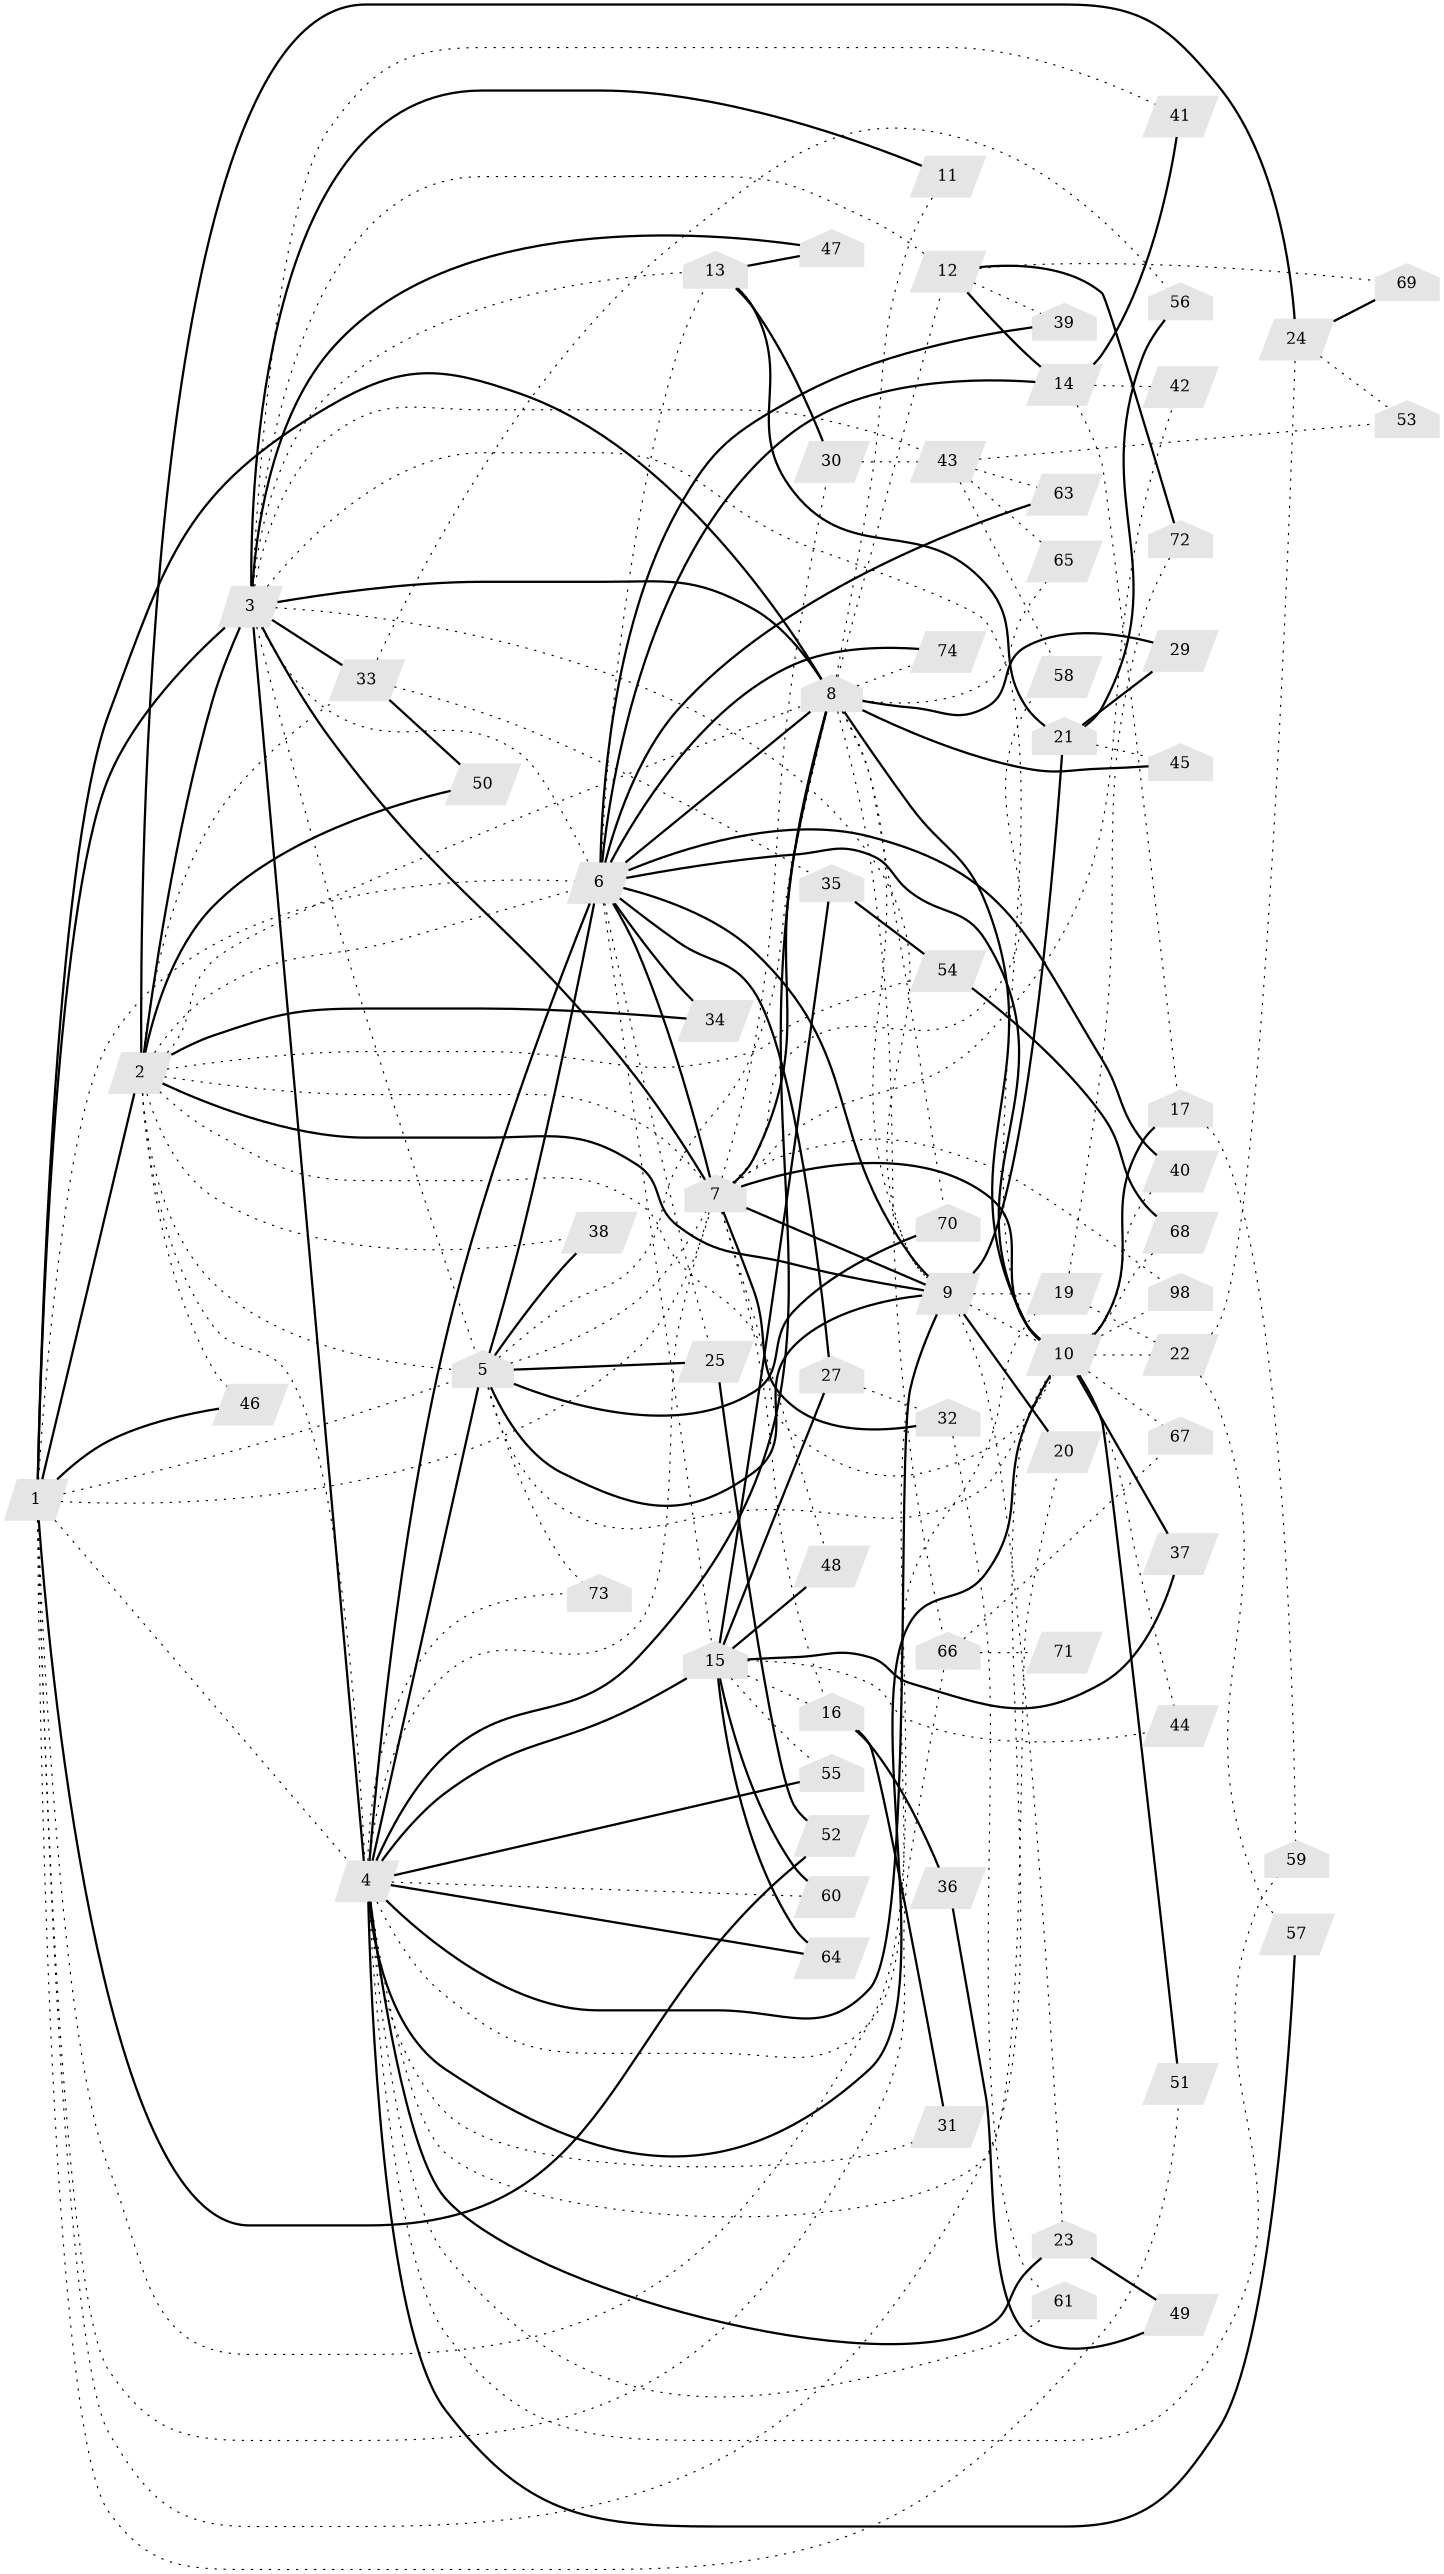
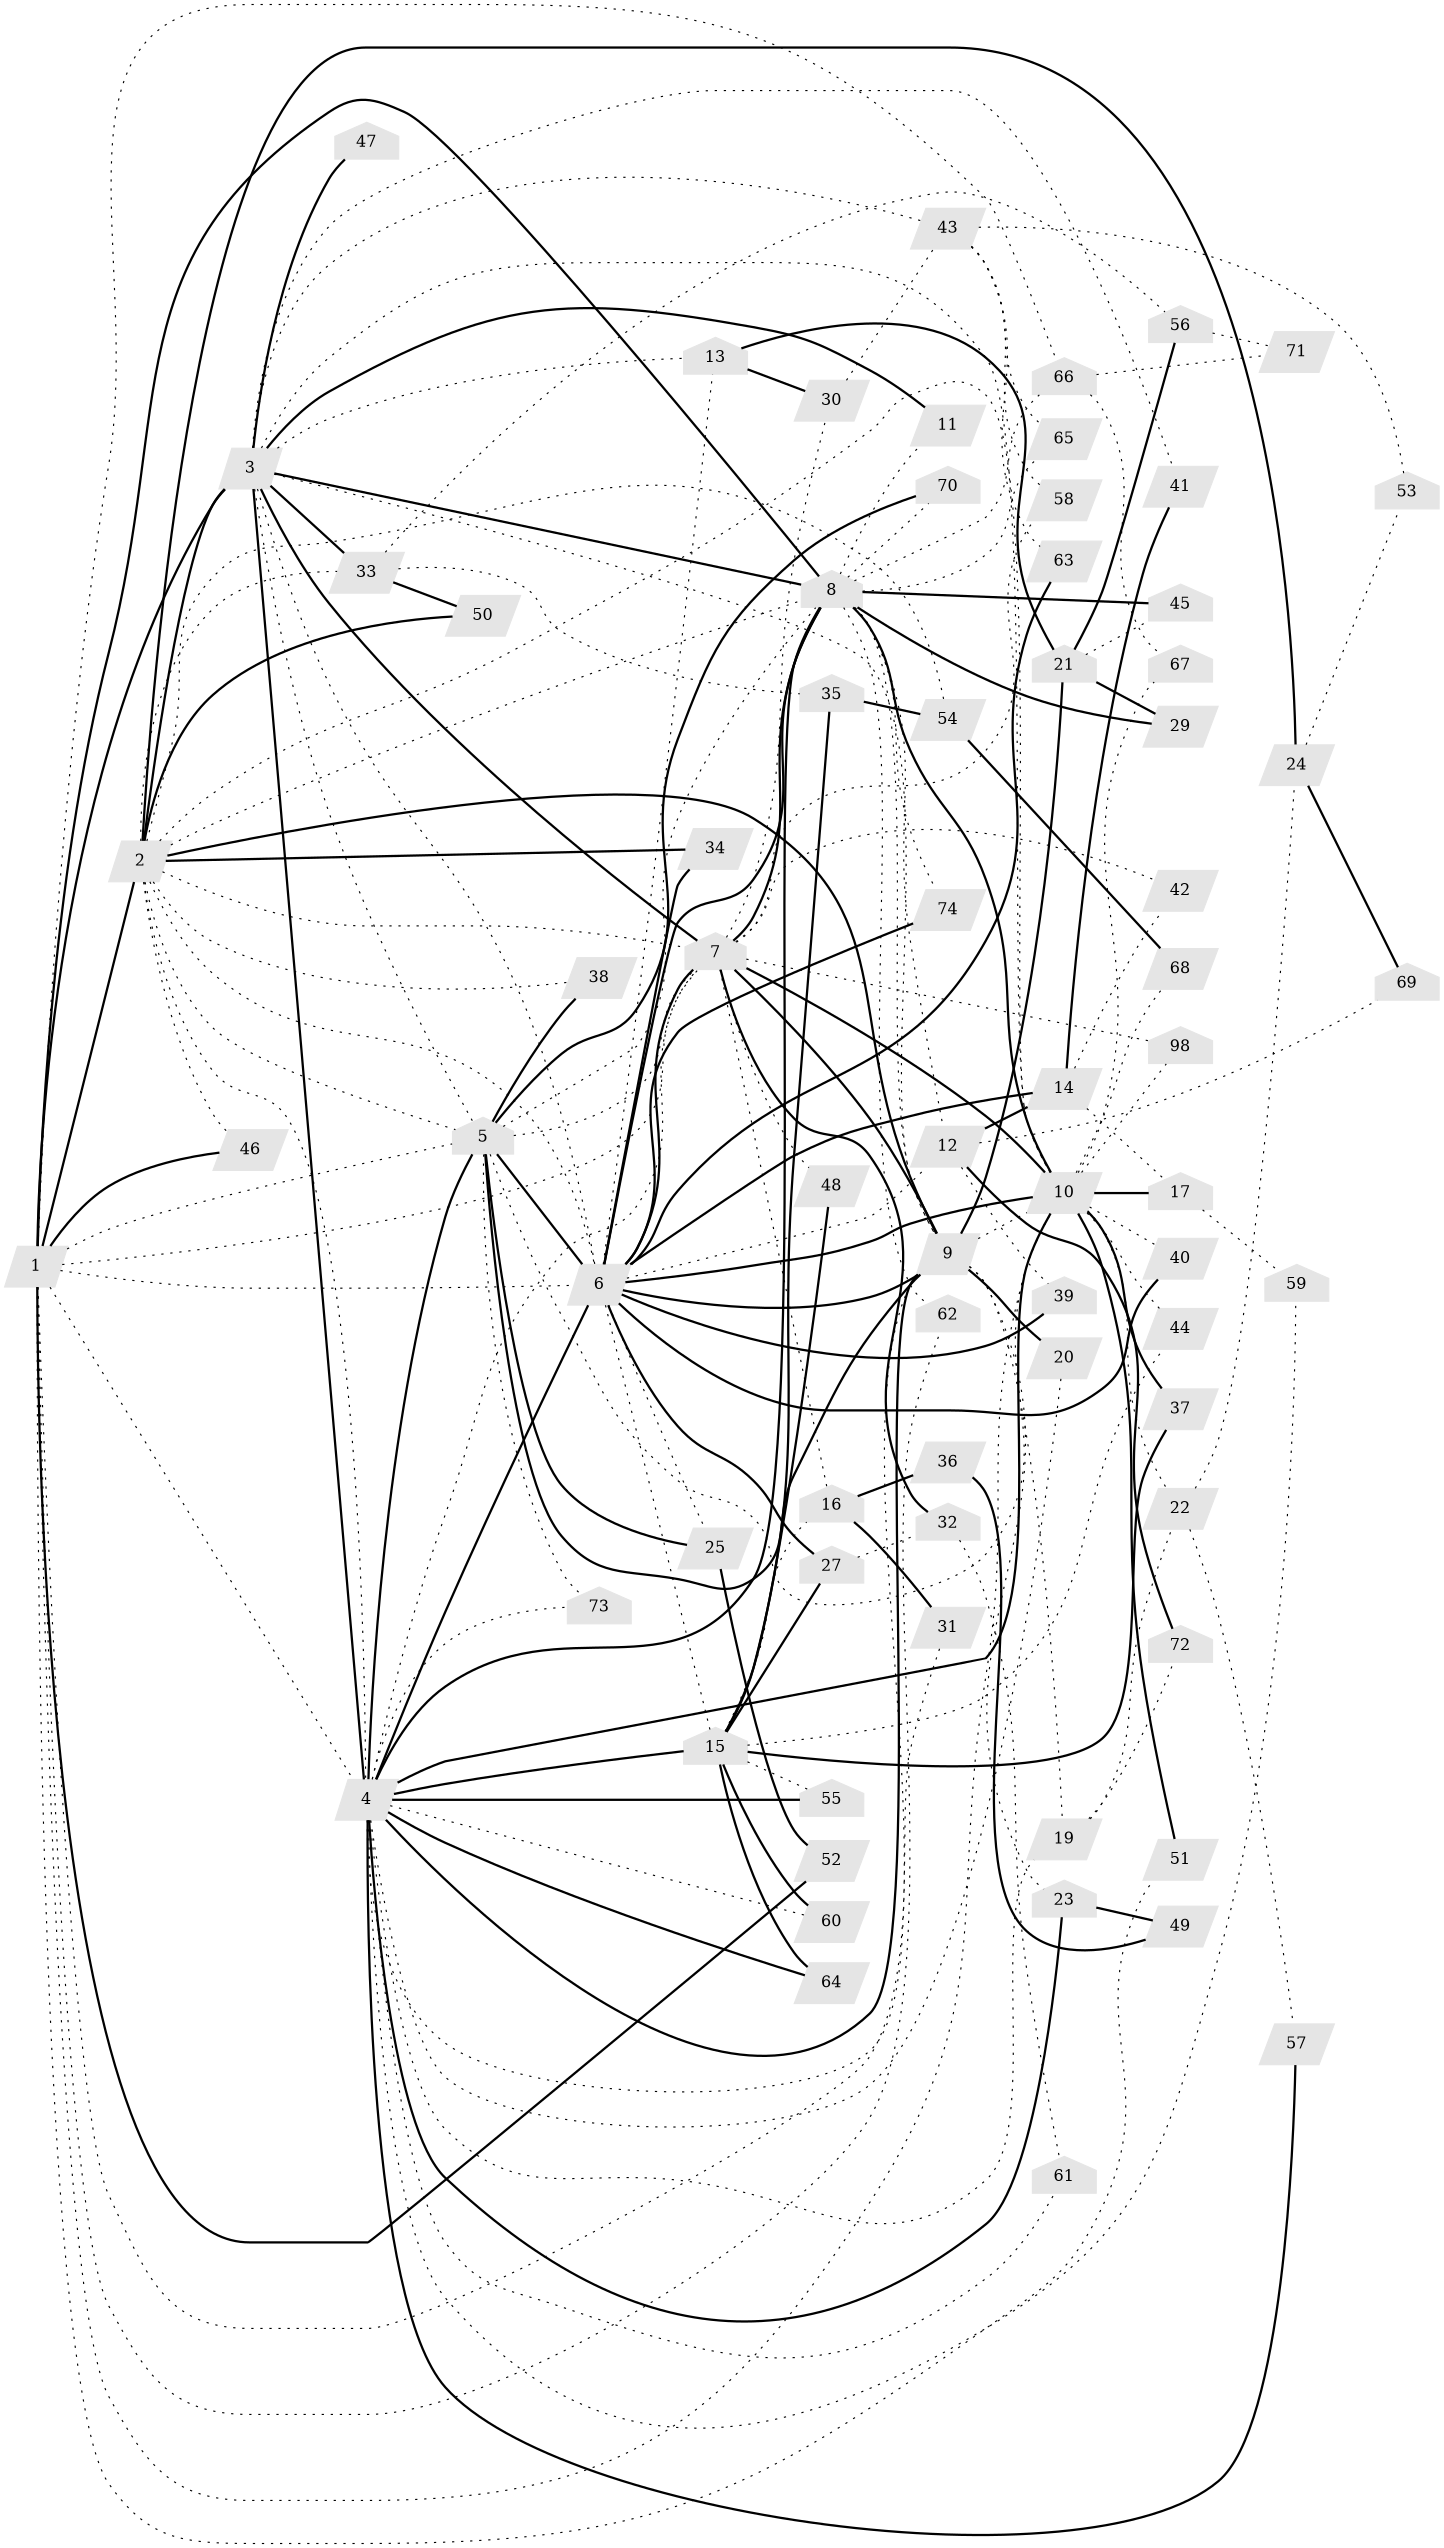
edge "12" -- "3": now "12" -- "6"
edge "47" -- "13": removed
edge "56" -- "71": added
node "62": added
